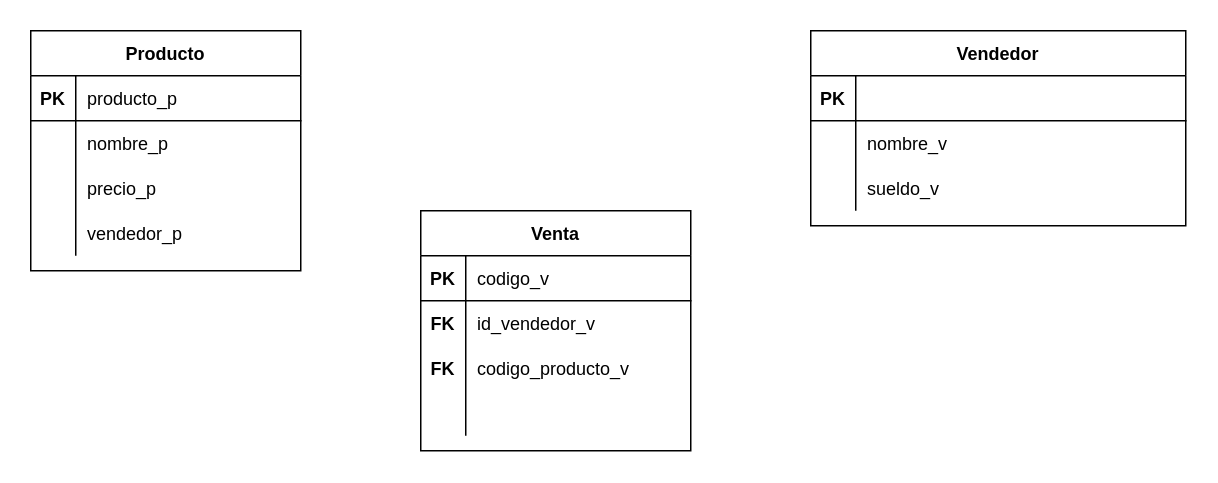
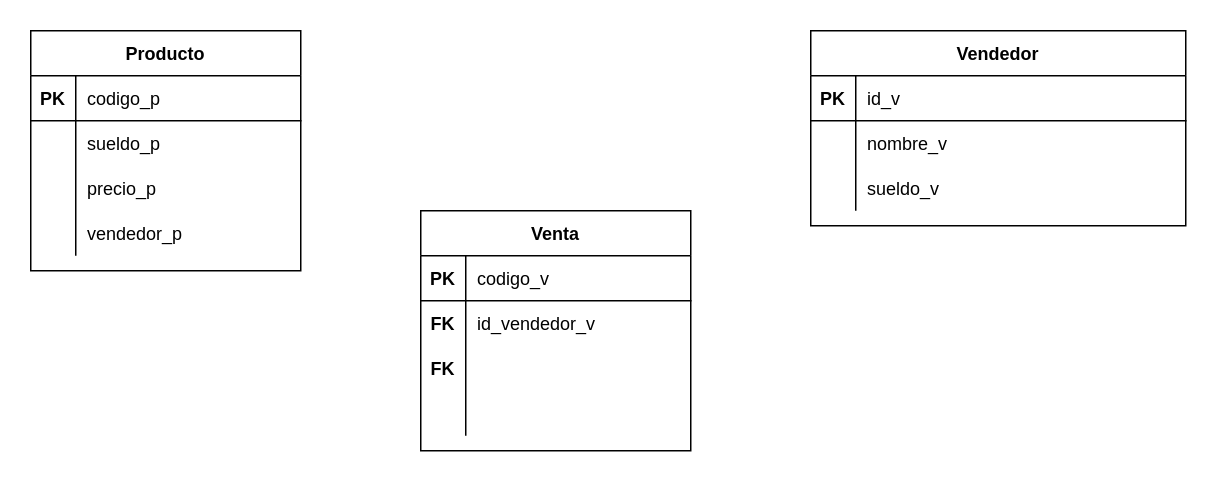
node "id_v": added
node "producto_p": label "producto_p" -> "codigo_p"
node "nombre_p": label "nombre_p" -> "sueldo_p"
node "codigo_producto_v": removed
